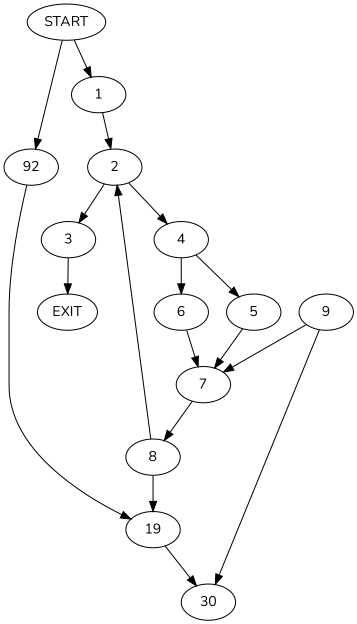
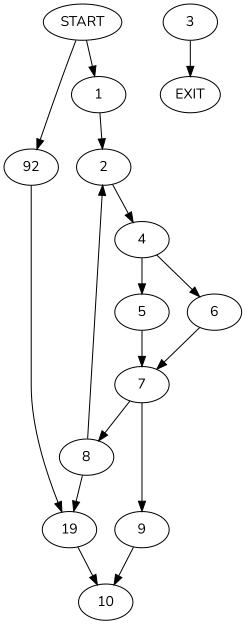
edge "2" -> "3": removed
edge "9" -> "7": reversed
node "30": label "30" -> "10"
